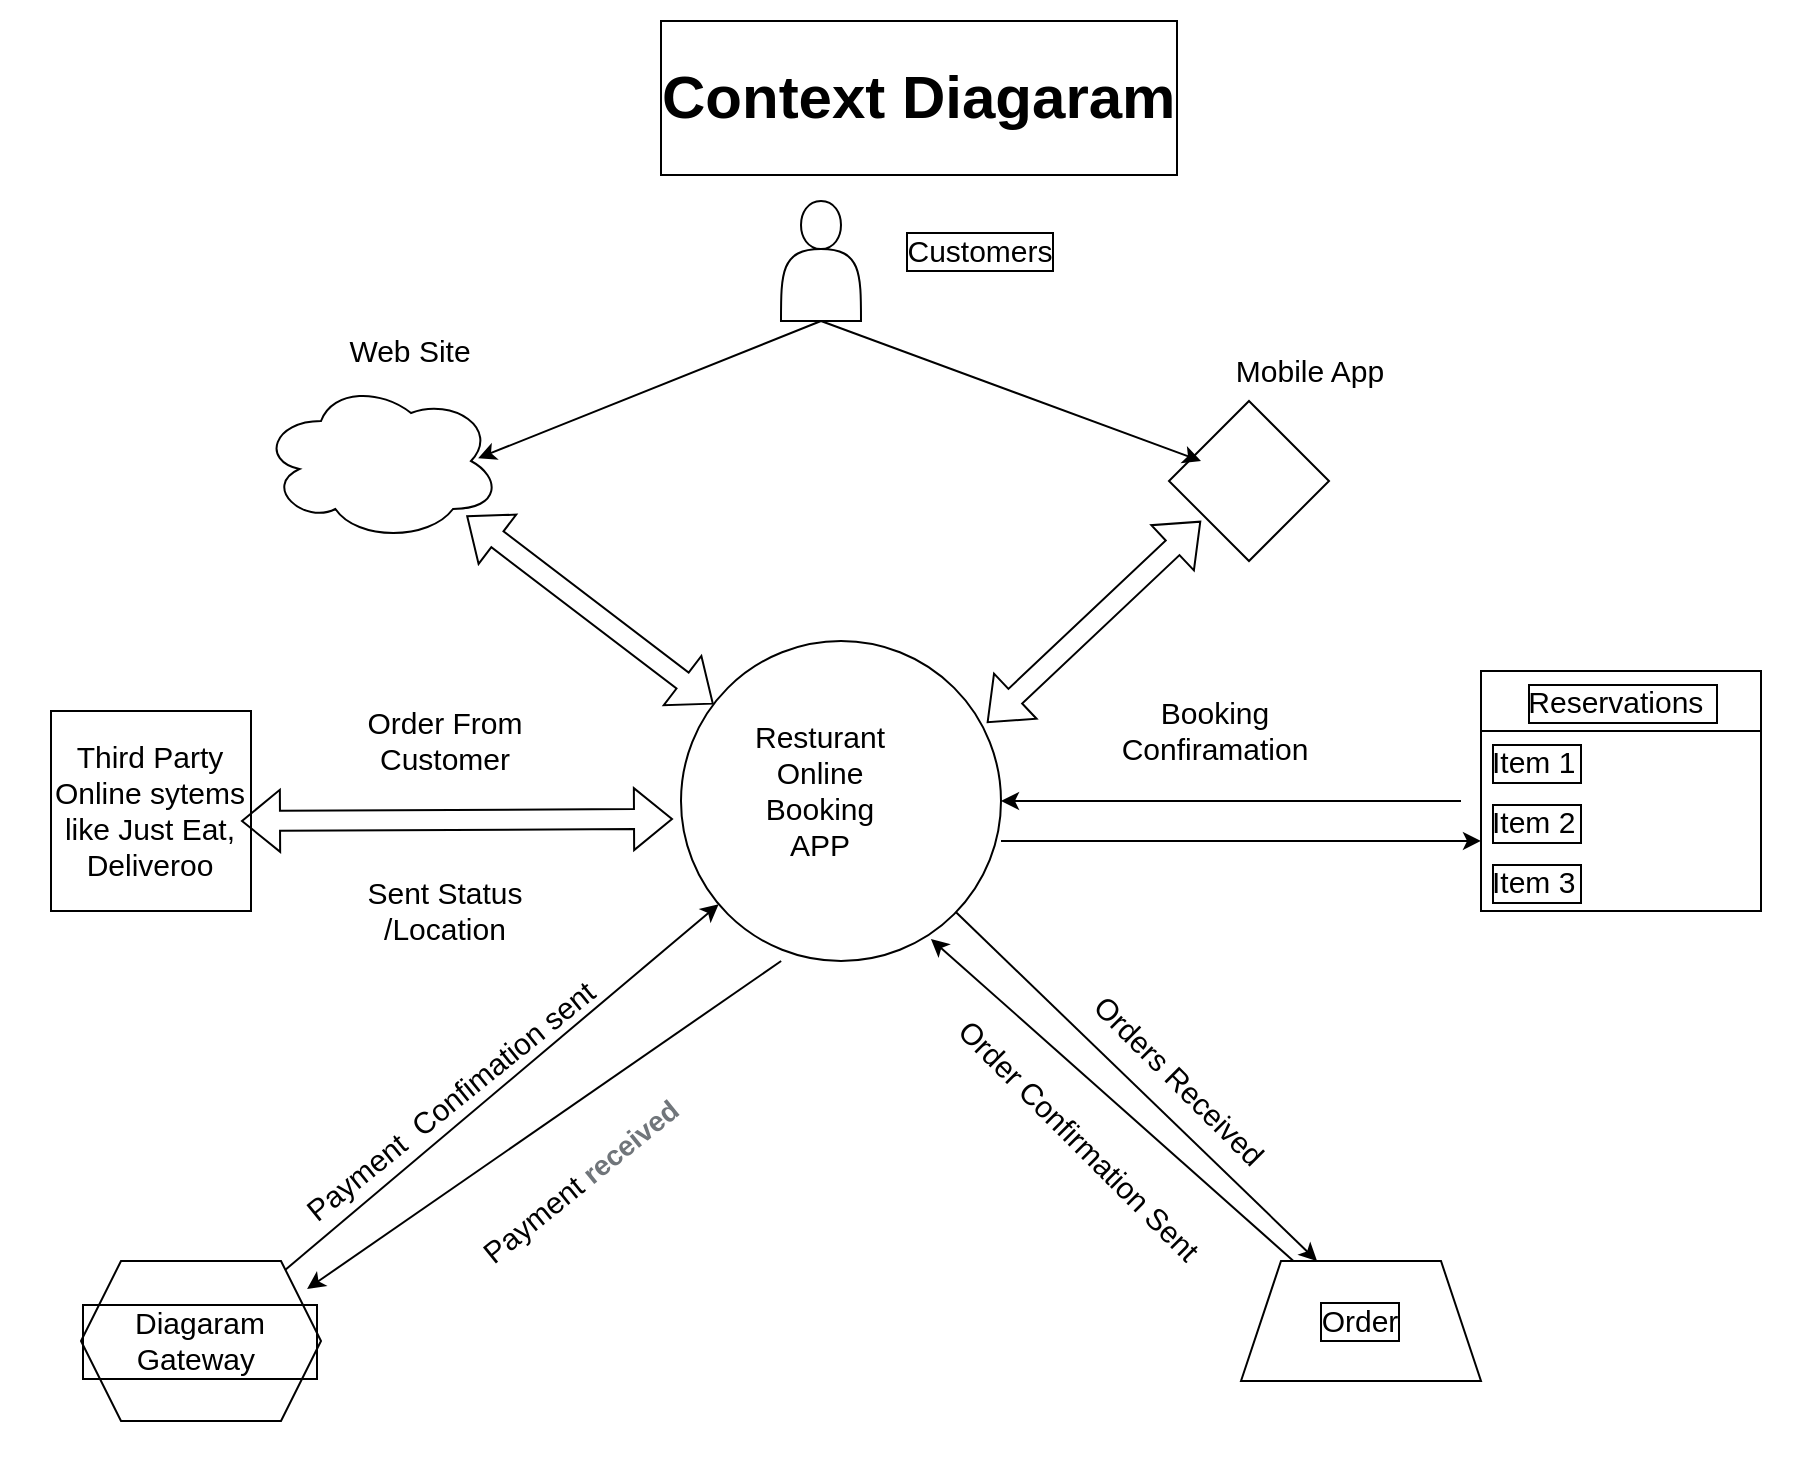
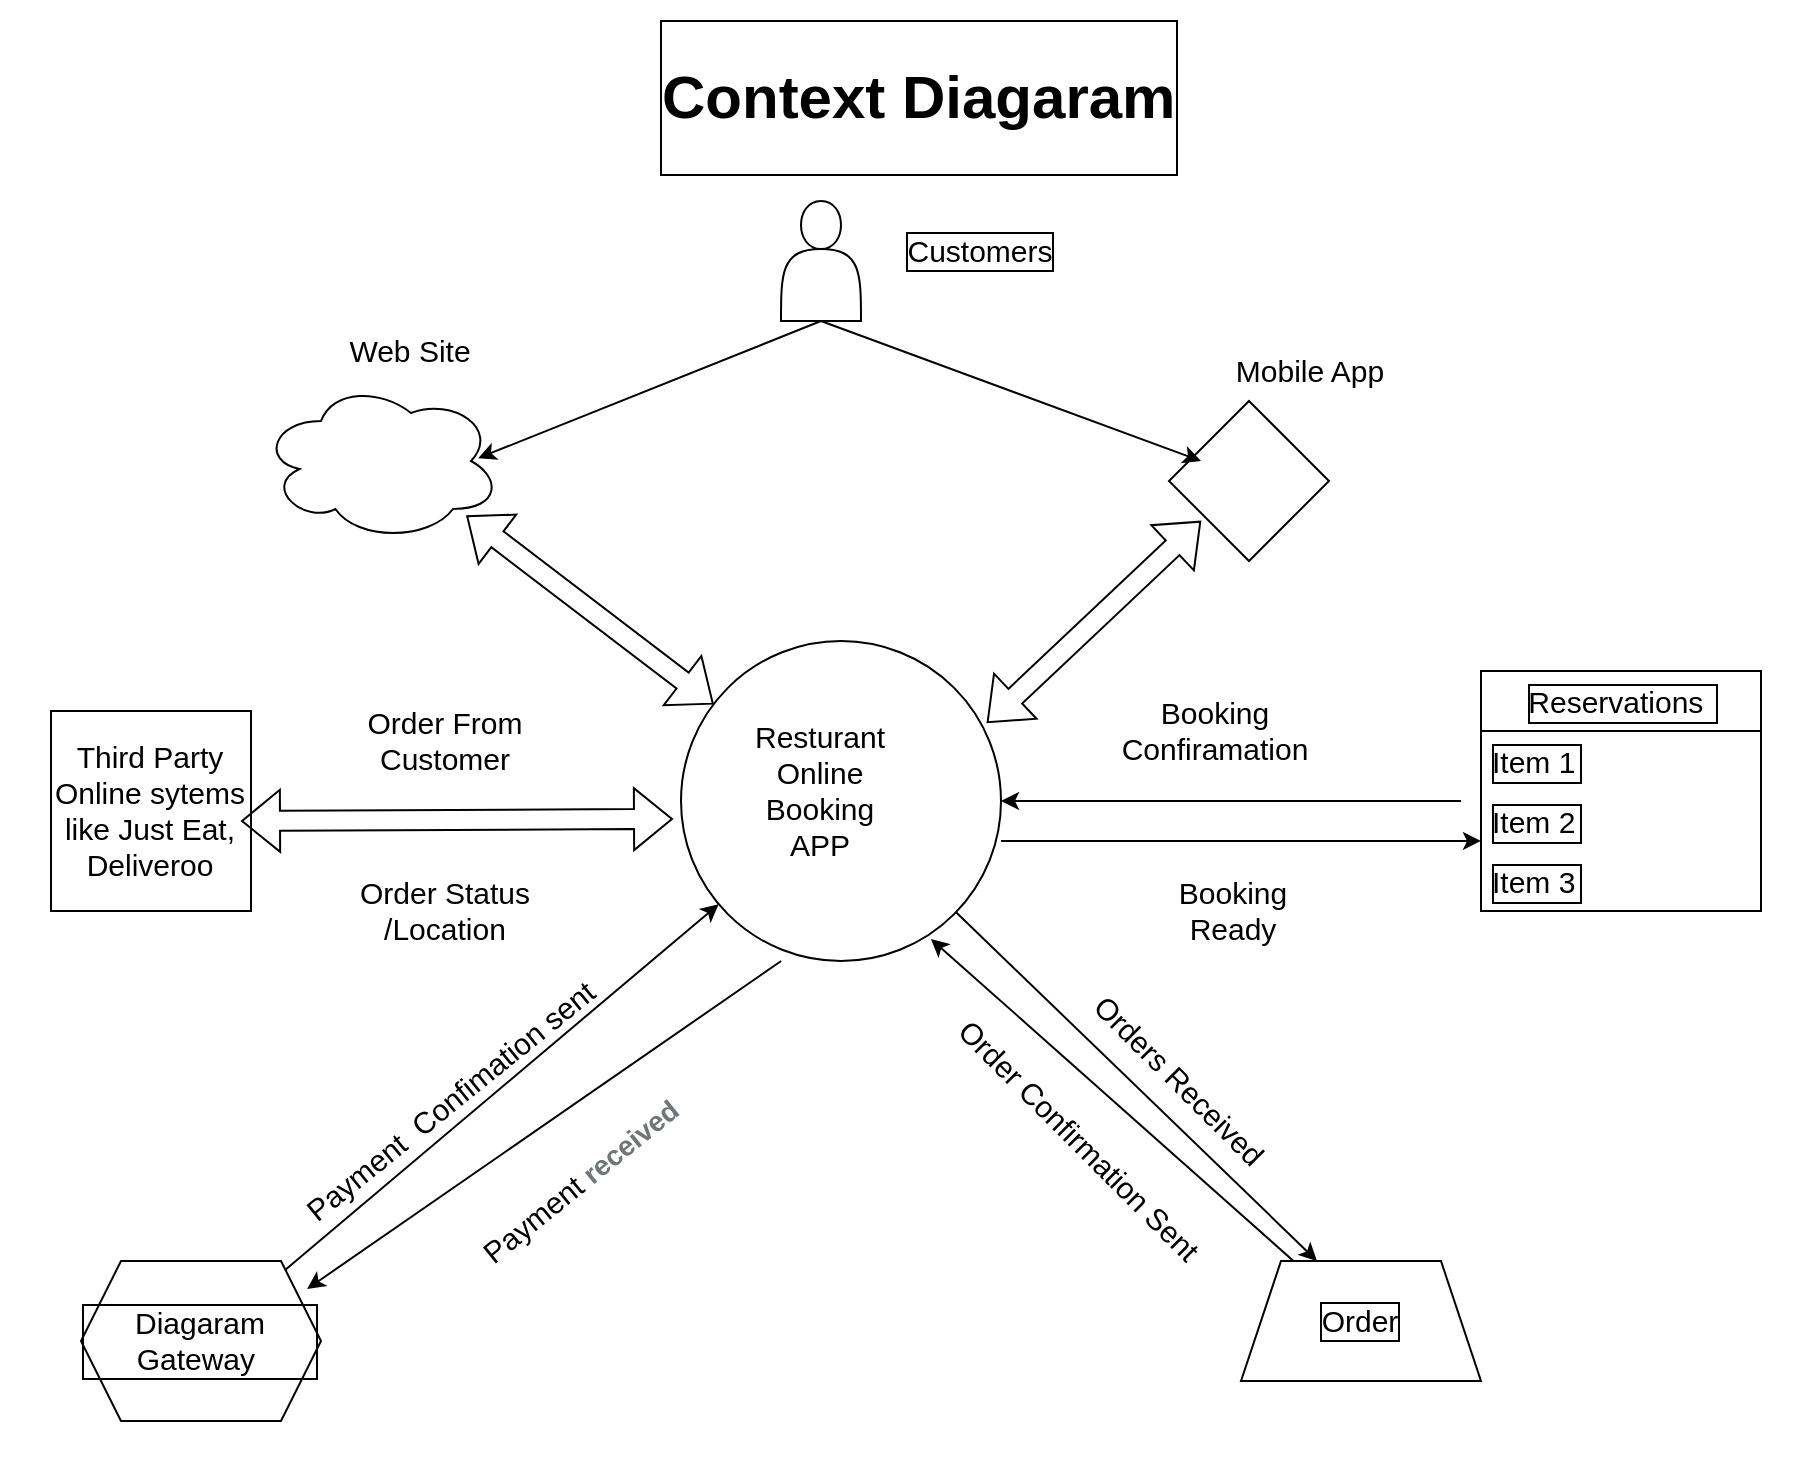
node "Sent Status /Location": label "Sent Status /Location" -> "Order Status /Location"
node "Booking Ready": added
